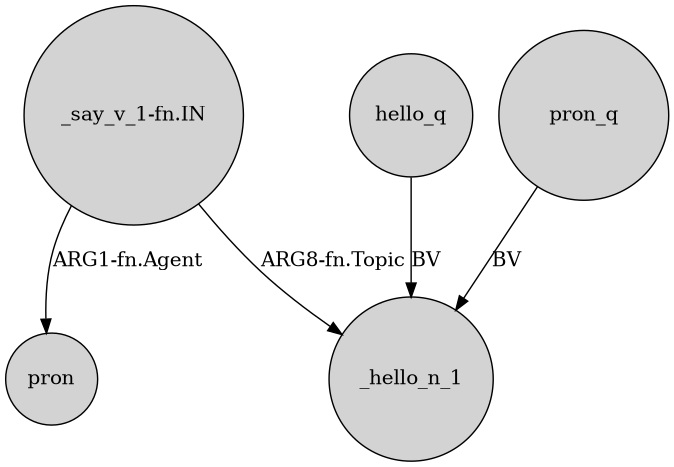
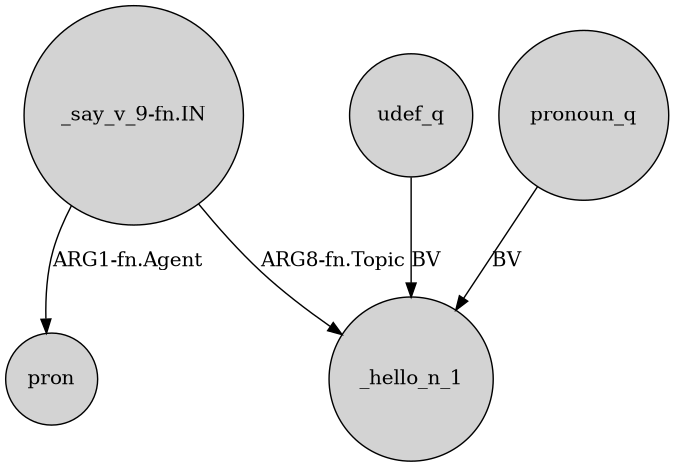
node "_say_v_1-fn.IN": label "_say_v_1-fn.IN" -> "_say_v_9-fn.IN"
node "hello_q": label "hello_q" -> "udef_q"
node "pron_q": label "pron_q" -> "pronoun_q"
